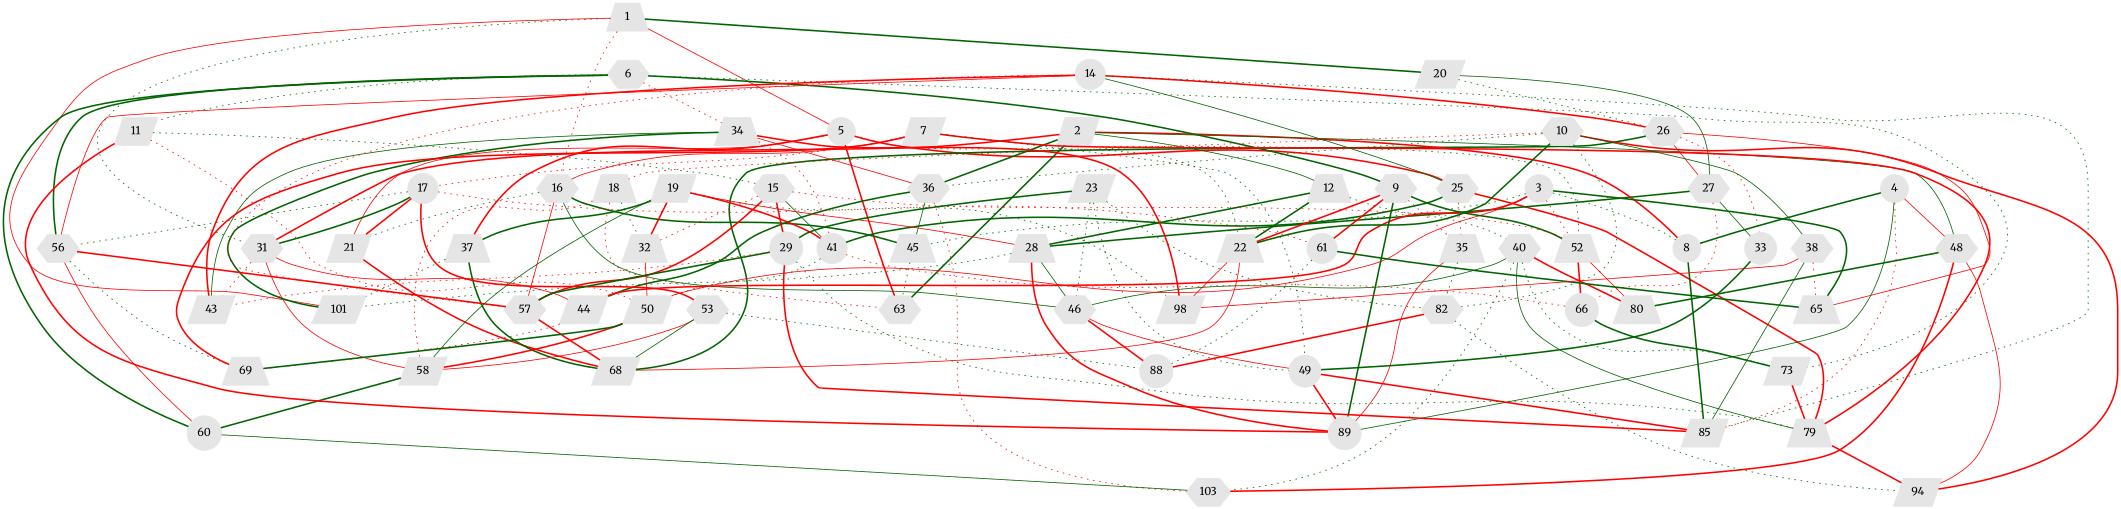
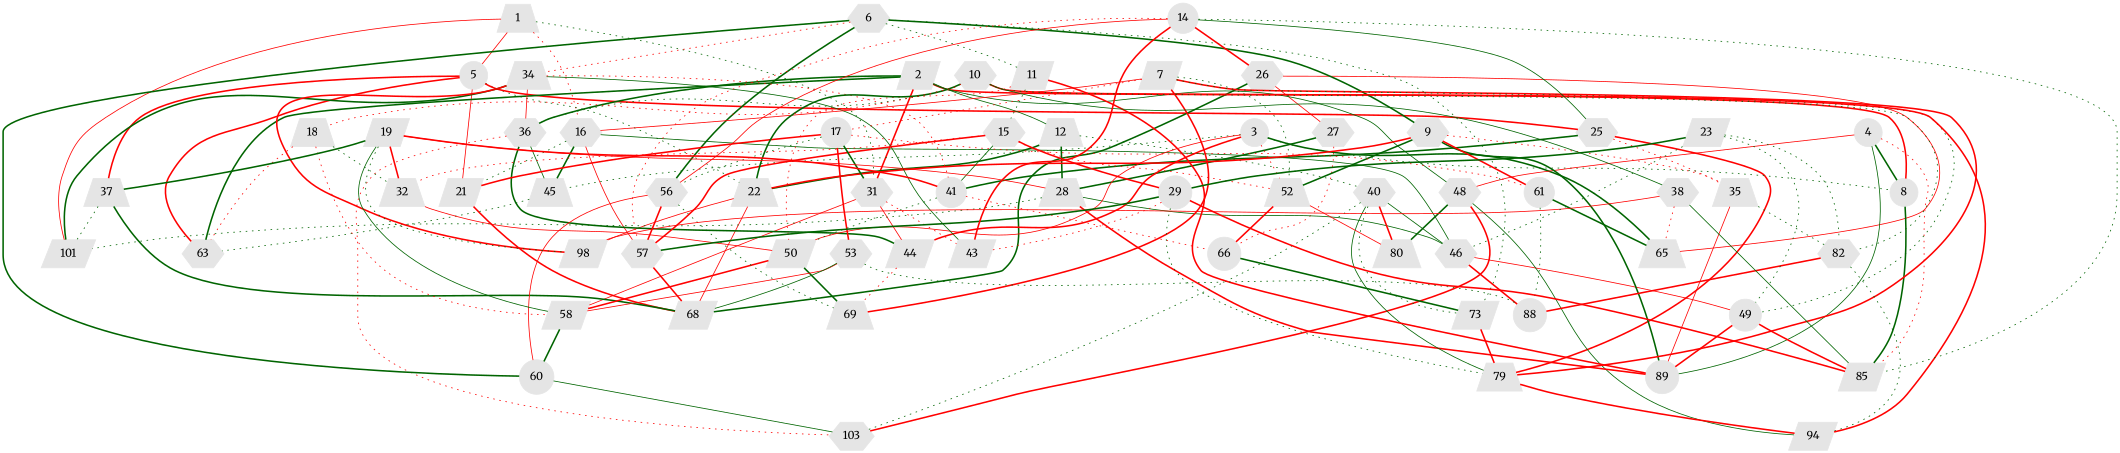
node "20": removed
node "33": removed
edge "48" -- "94": color red -> darkgreen
